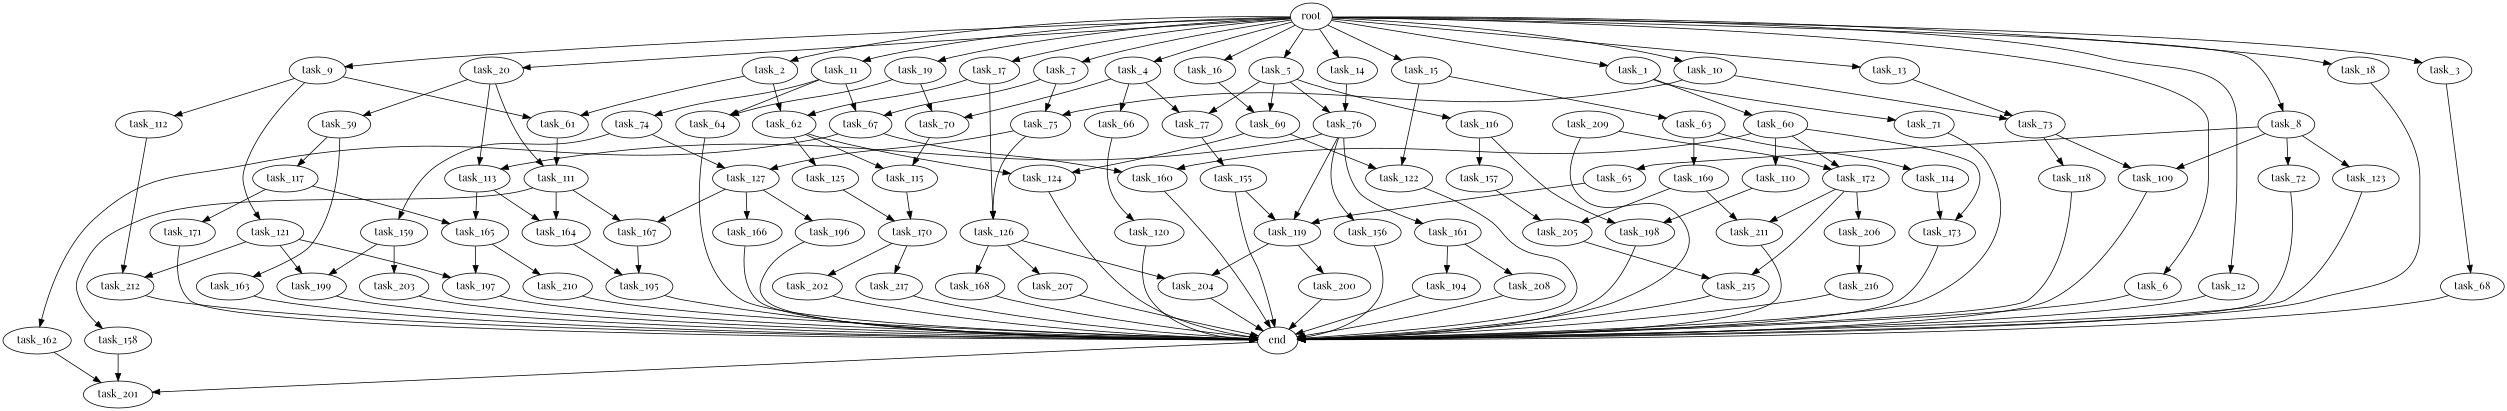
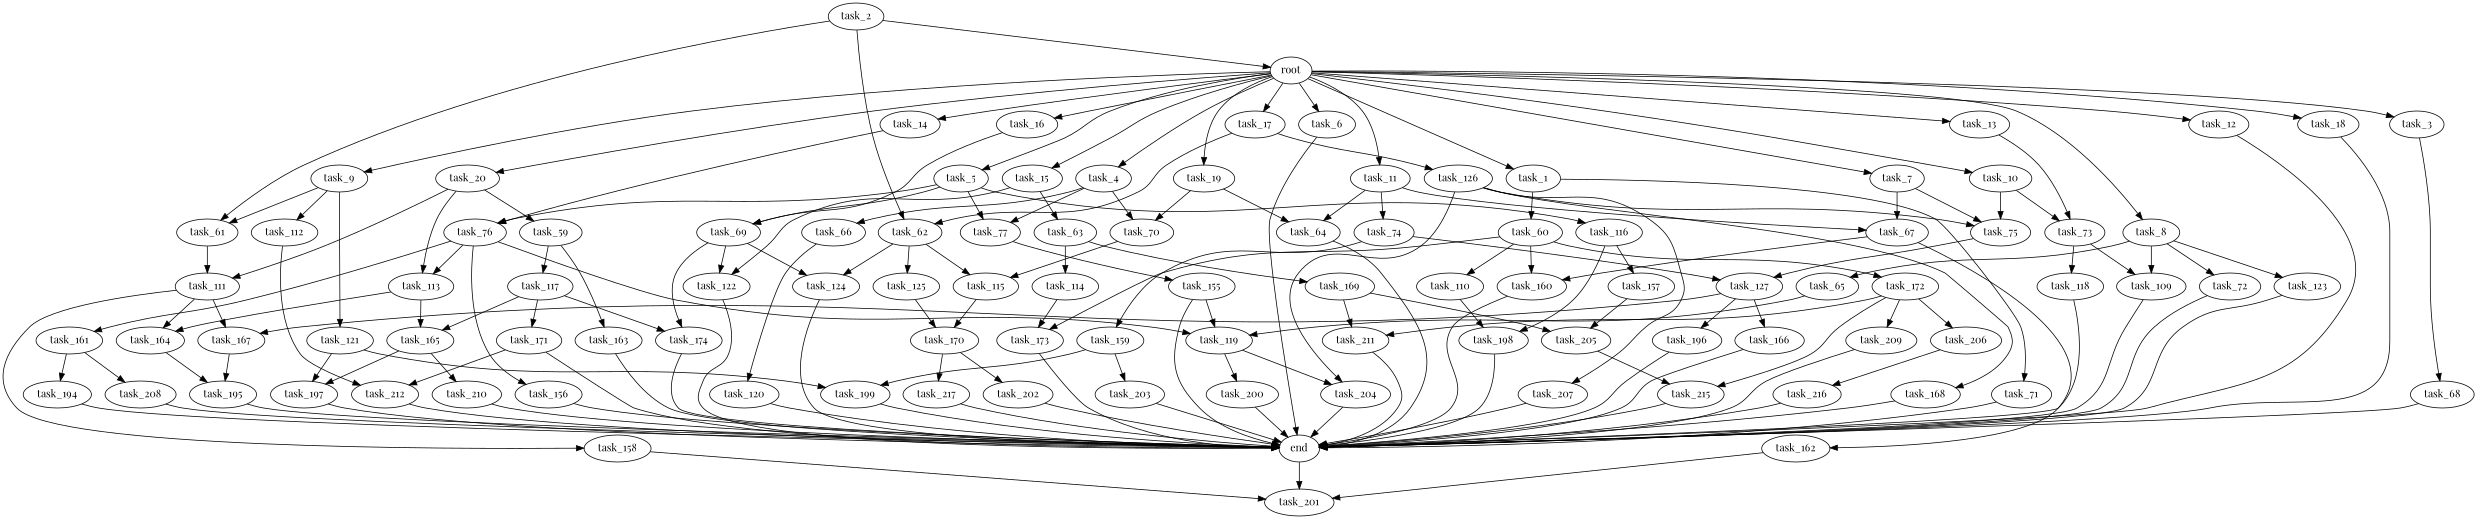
edge "root" -> "task_2": reversed
edge "task_209" -> "task_172": reversed
edge "task_75" -> "task_126": reversed
edge "task_121" -> "task_212": now "task_171" -> "task_212"
node "task_174": added
